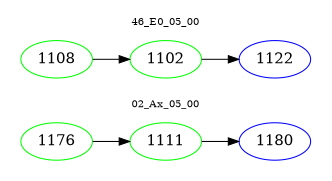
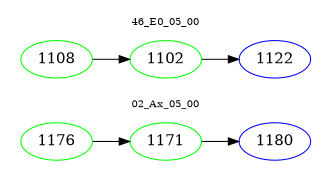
node "1111": label "1111" -> "1171"
